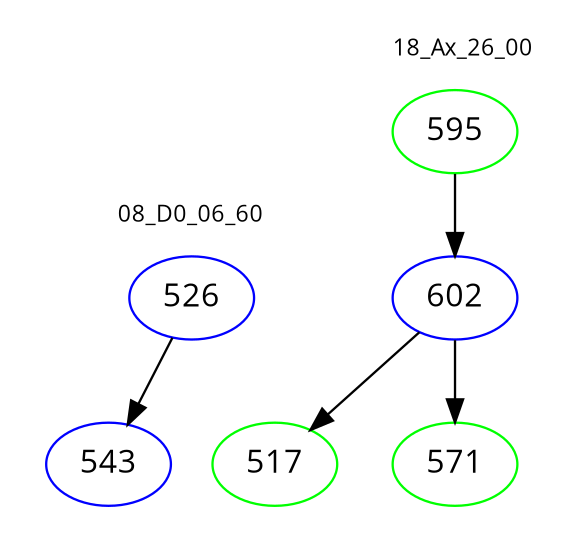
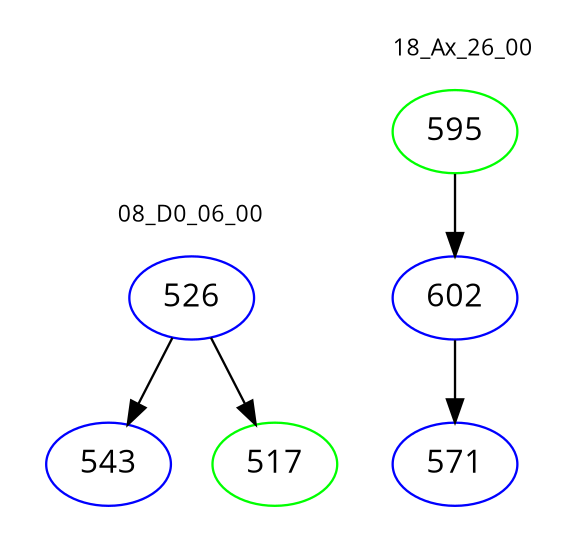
cluster "08_D0_06_60": label "08_D0_06_60" -> "08_D0_06_00"
edge "602" -> "517": now "526" -> "517"
node "571": color green -> blue
